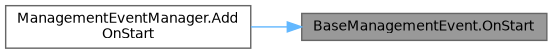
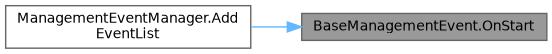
node "ManagementEventManager.Add OnStart": label "ManagementEventManager.Add OnStart" -> "ManagementEventManager.Add EventList"
